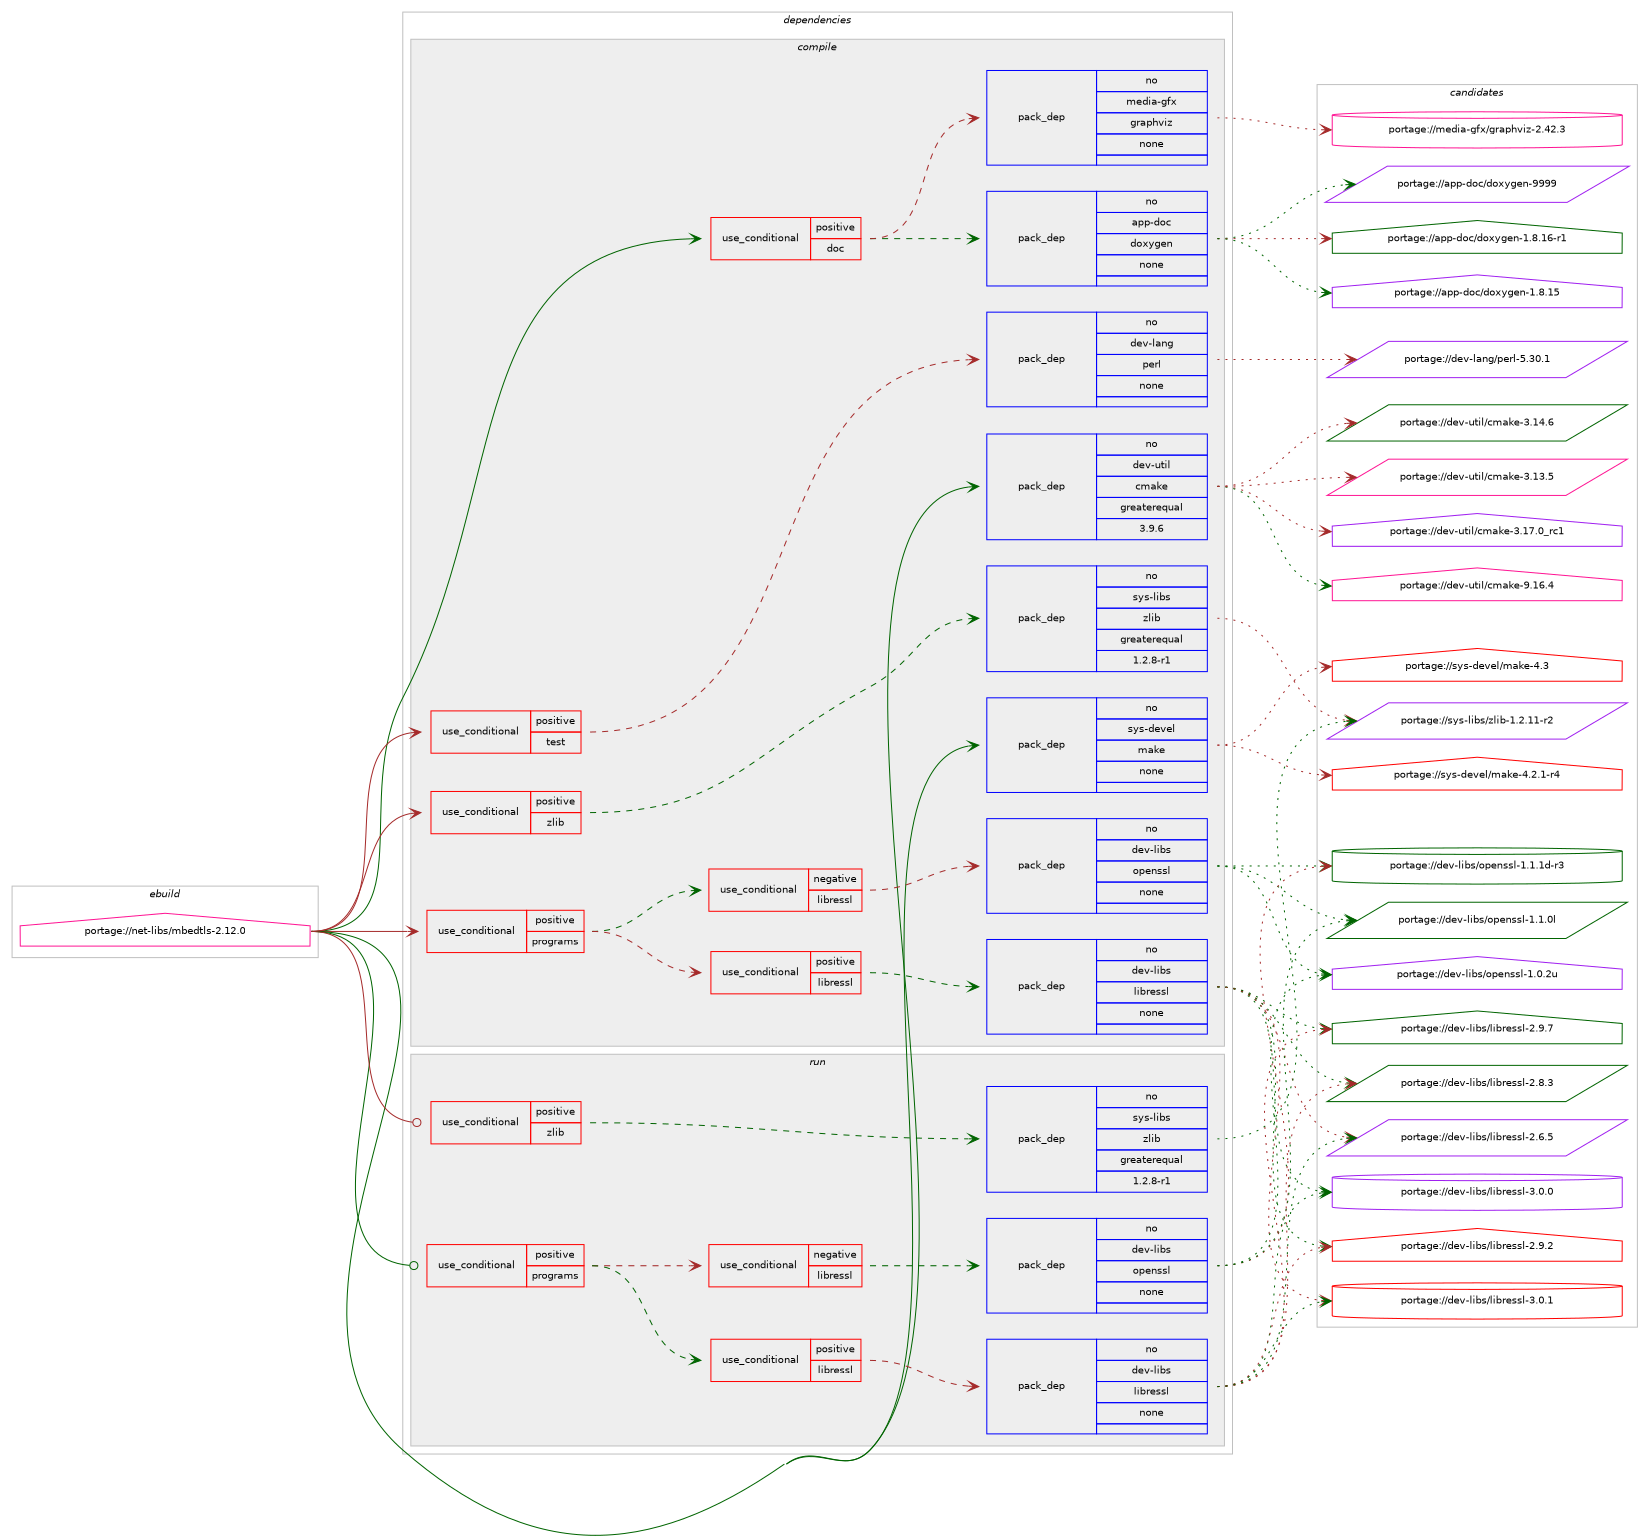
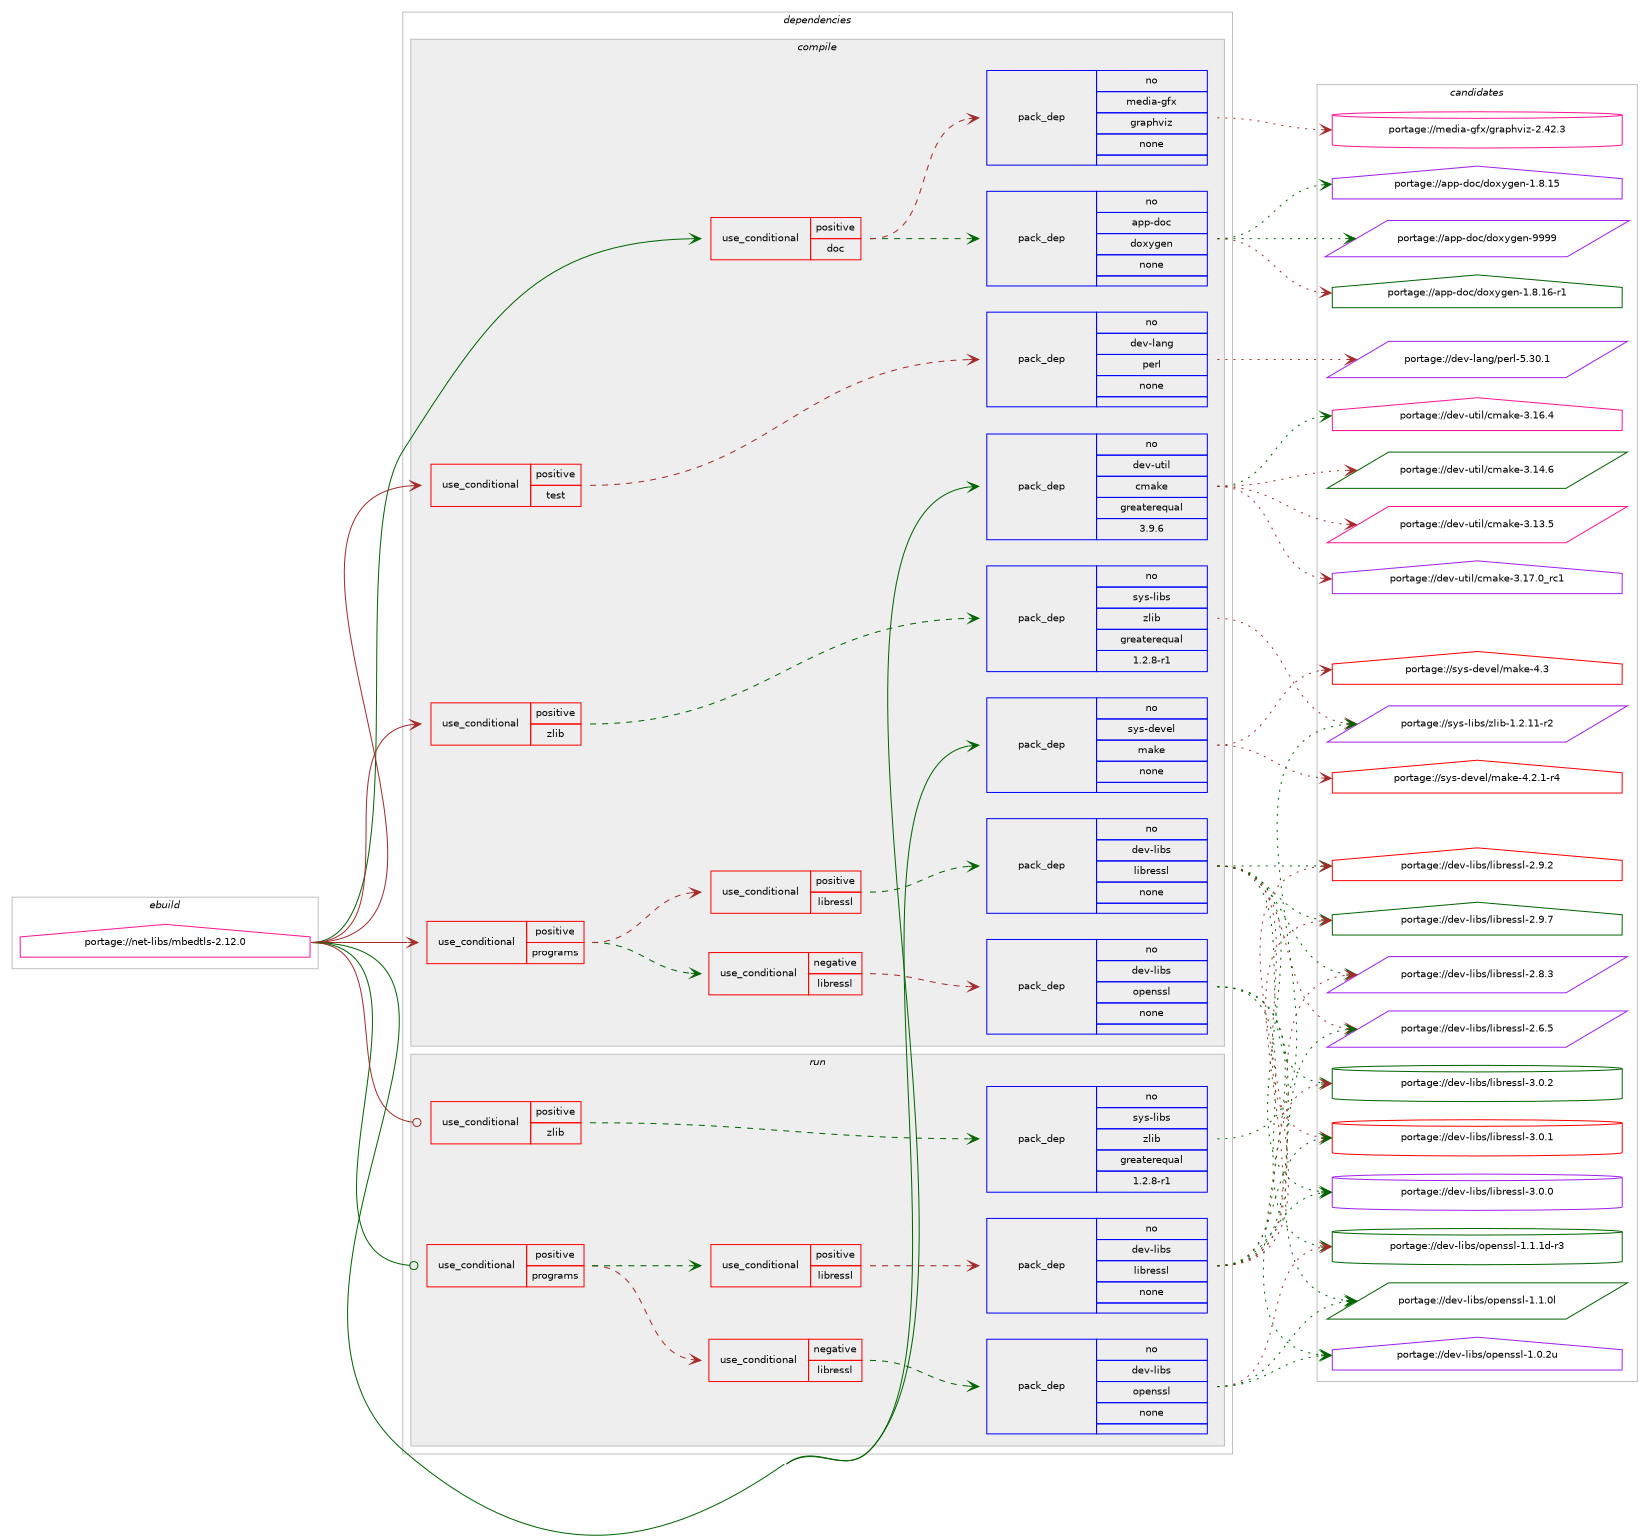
node "portage://dev-util/cmake-9.16.4": label "portage://dev-util/cmake-9.16.4" -> "portage://dev-util/cmake-3.16.4"
node "portage://dev-libs/libressl-3.0.2": added
node "portage://dev-libs/libressl-2.8.3": color darkgreen -> purple
